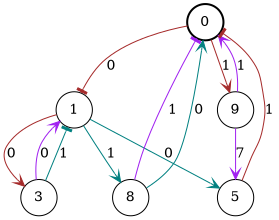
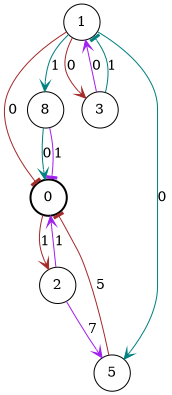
edge "0" -> "1": reversed
node "9": label "9" -> "2"
edge "5" -> "0": label "1" -> "5"
